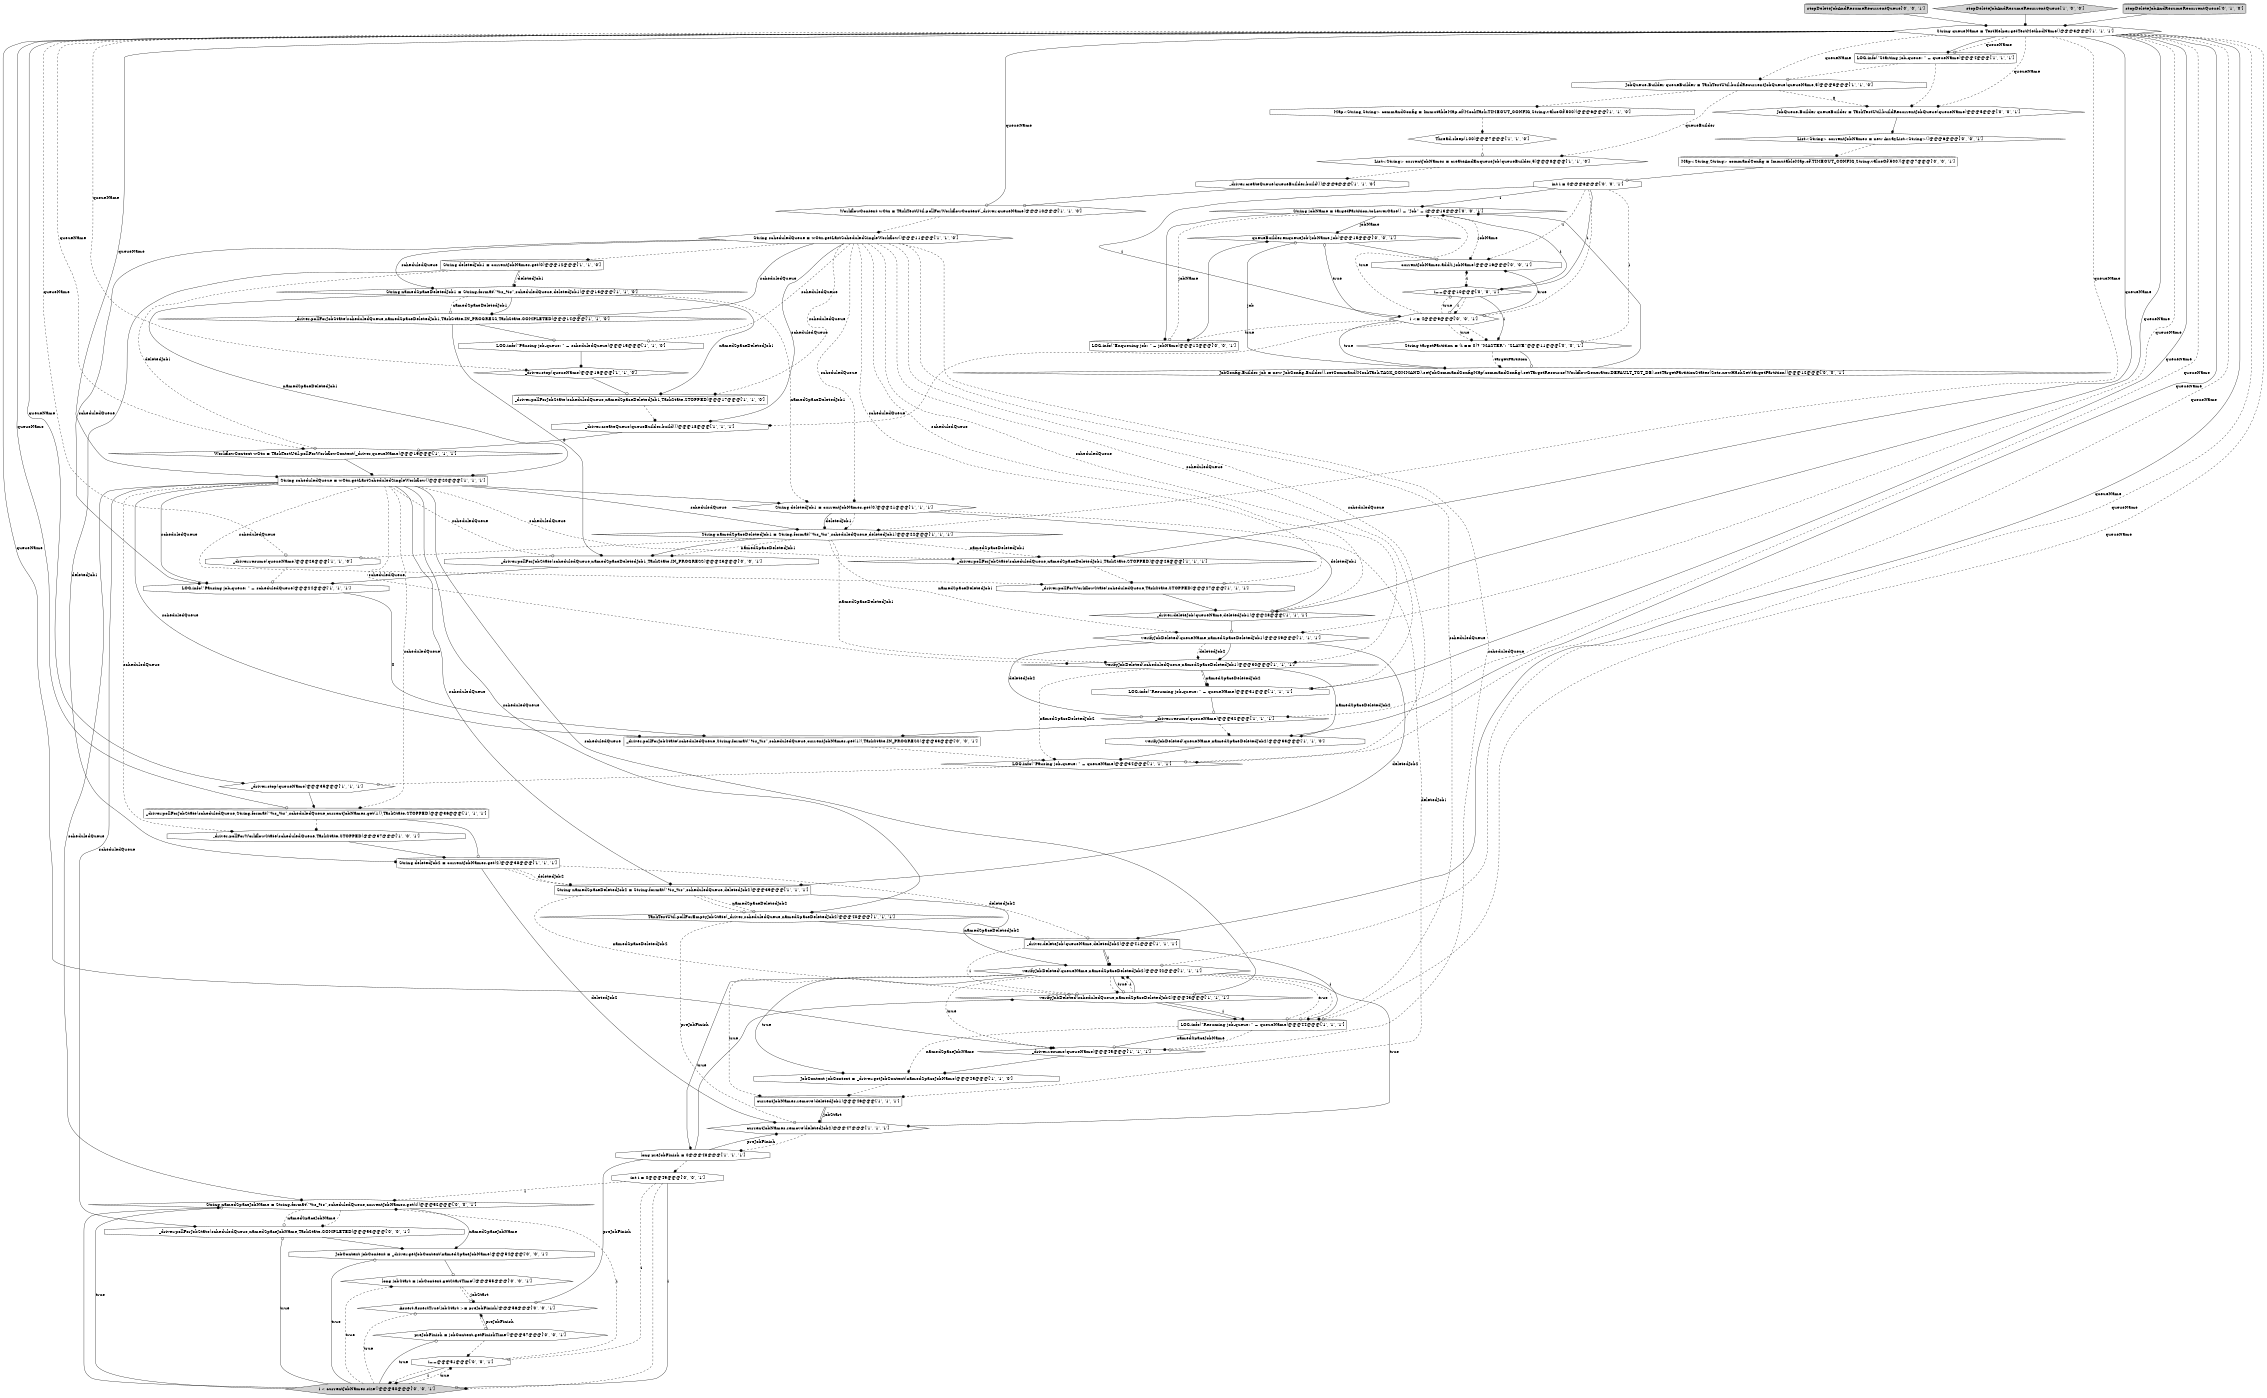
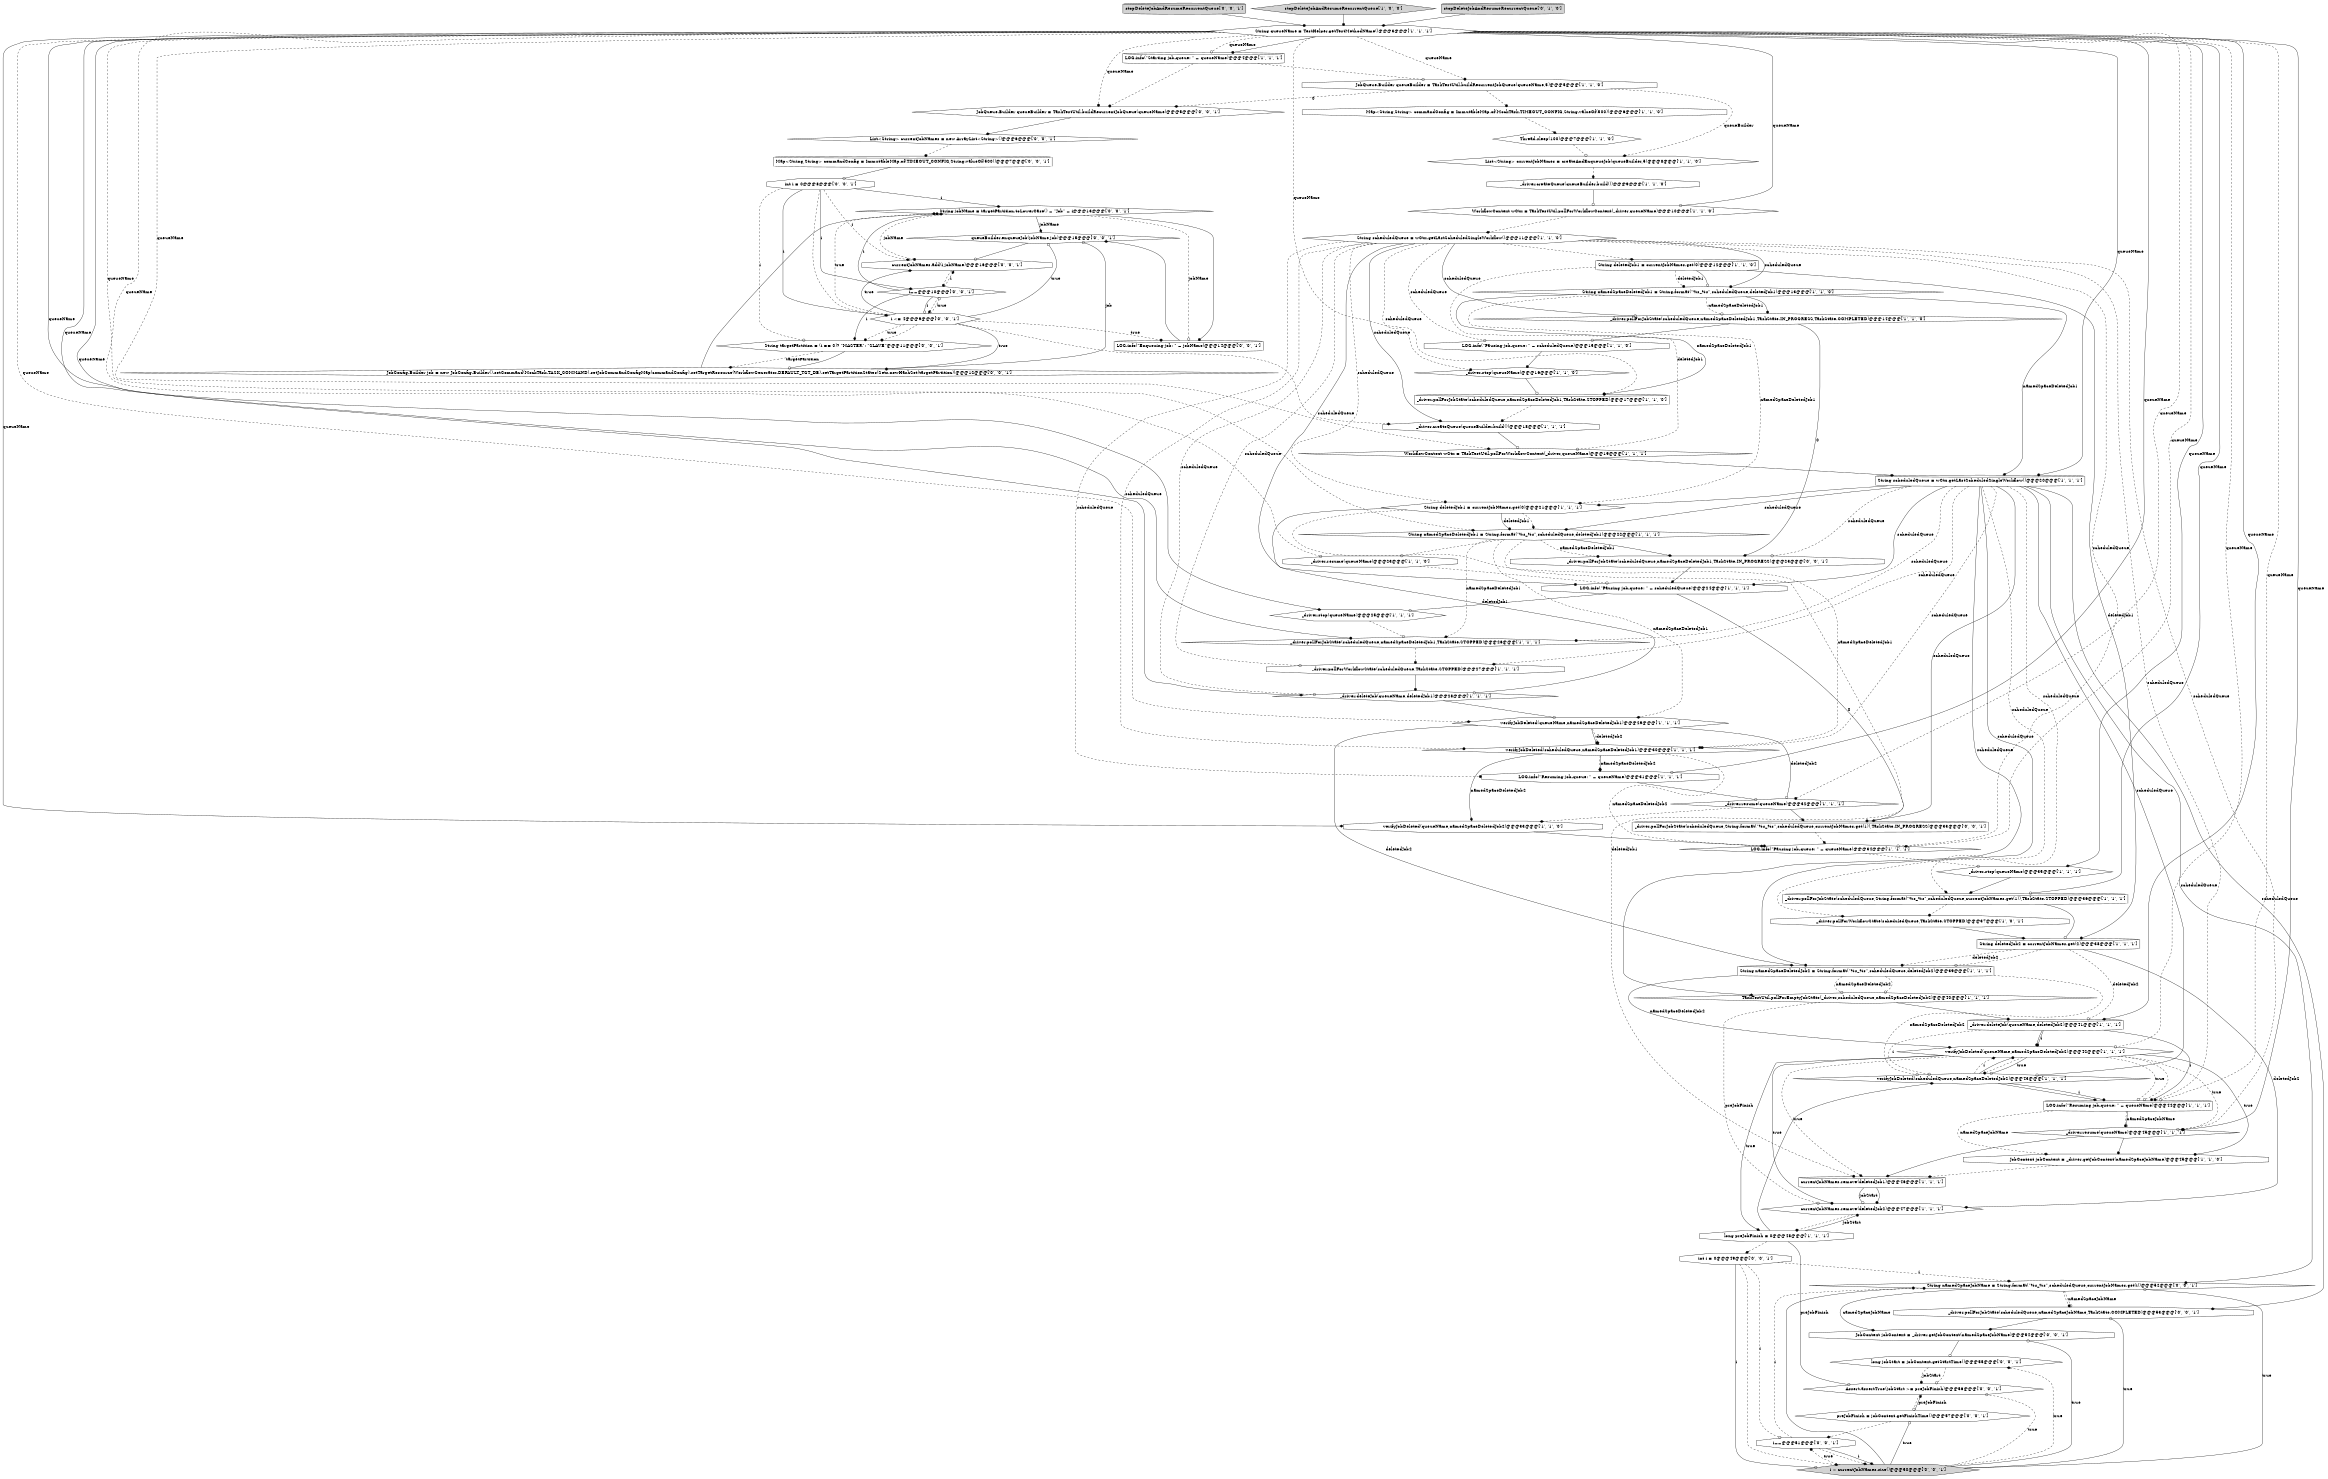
node "_driver.stop(queueName)@@@25@@@['1', '1', '1']": added
edge "long preJobFinish = 0@@@48@@@['1', '1', '1']" -> "currentJobNames.remove(deletedJob2)@@@47@@@['1', '1', '1']": label "preJobFinish" -> "jobStart"
edge "_driver.resume(queueName)@@@45@@@['1', '1', '1']" -> "currentJobNames.remove(deletedJob1)@@@46@@@['1', '1', '1']": added
